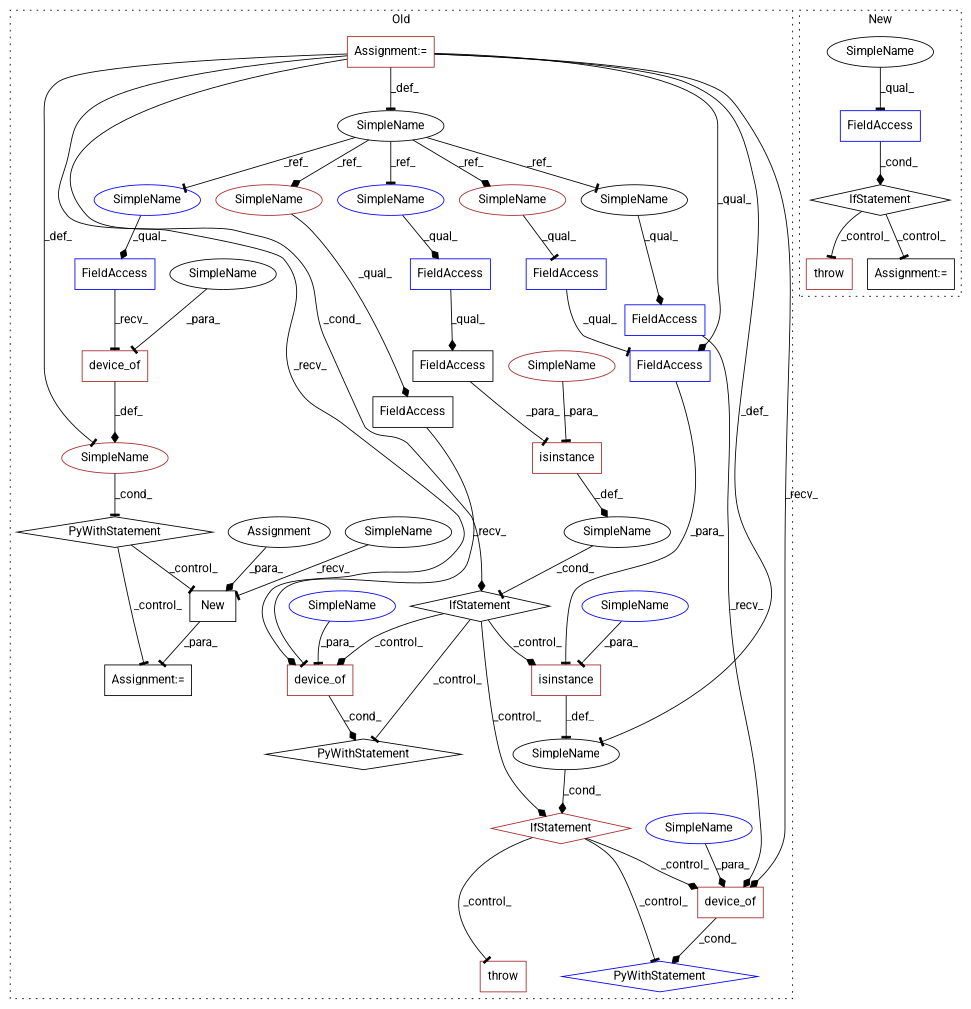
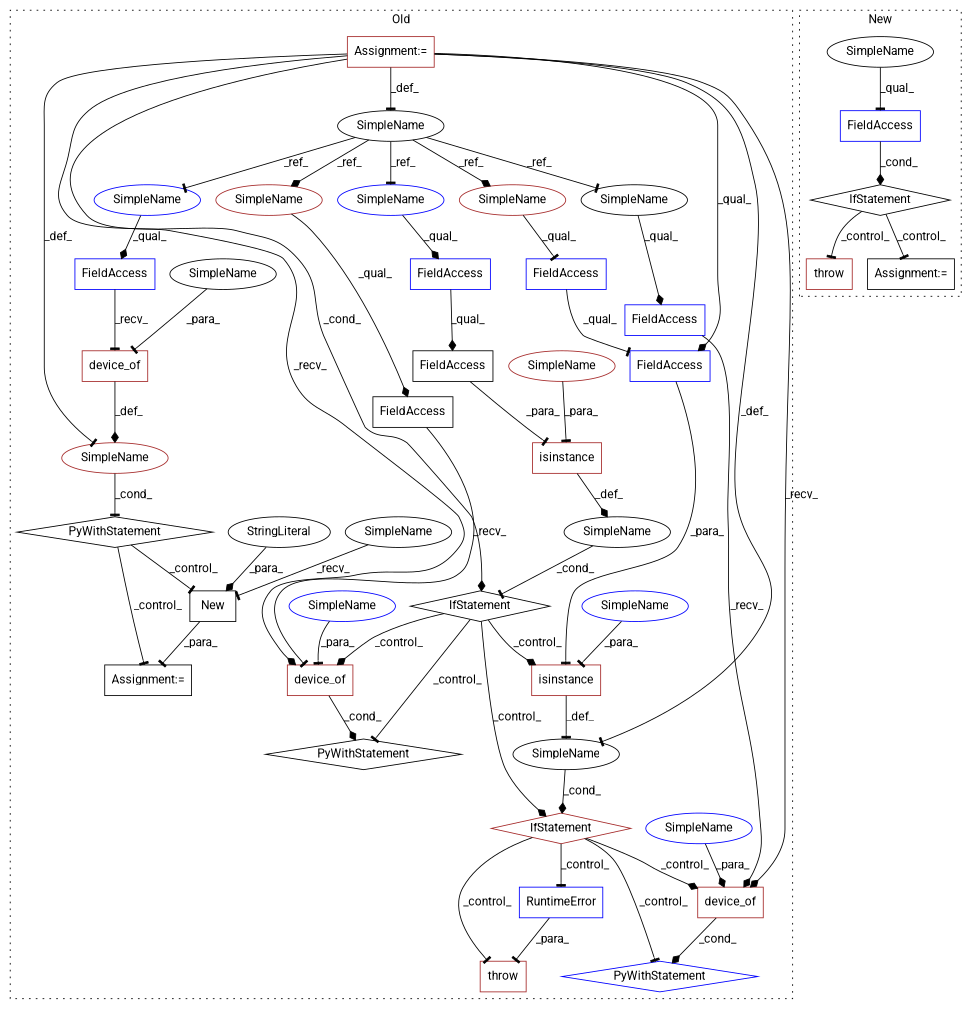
node "Assignment": label "Assignment" -> "StringLiteral"
node "RuntimeError": added
